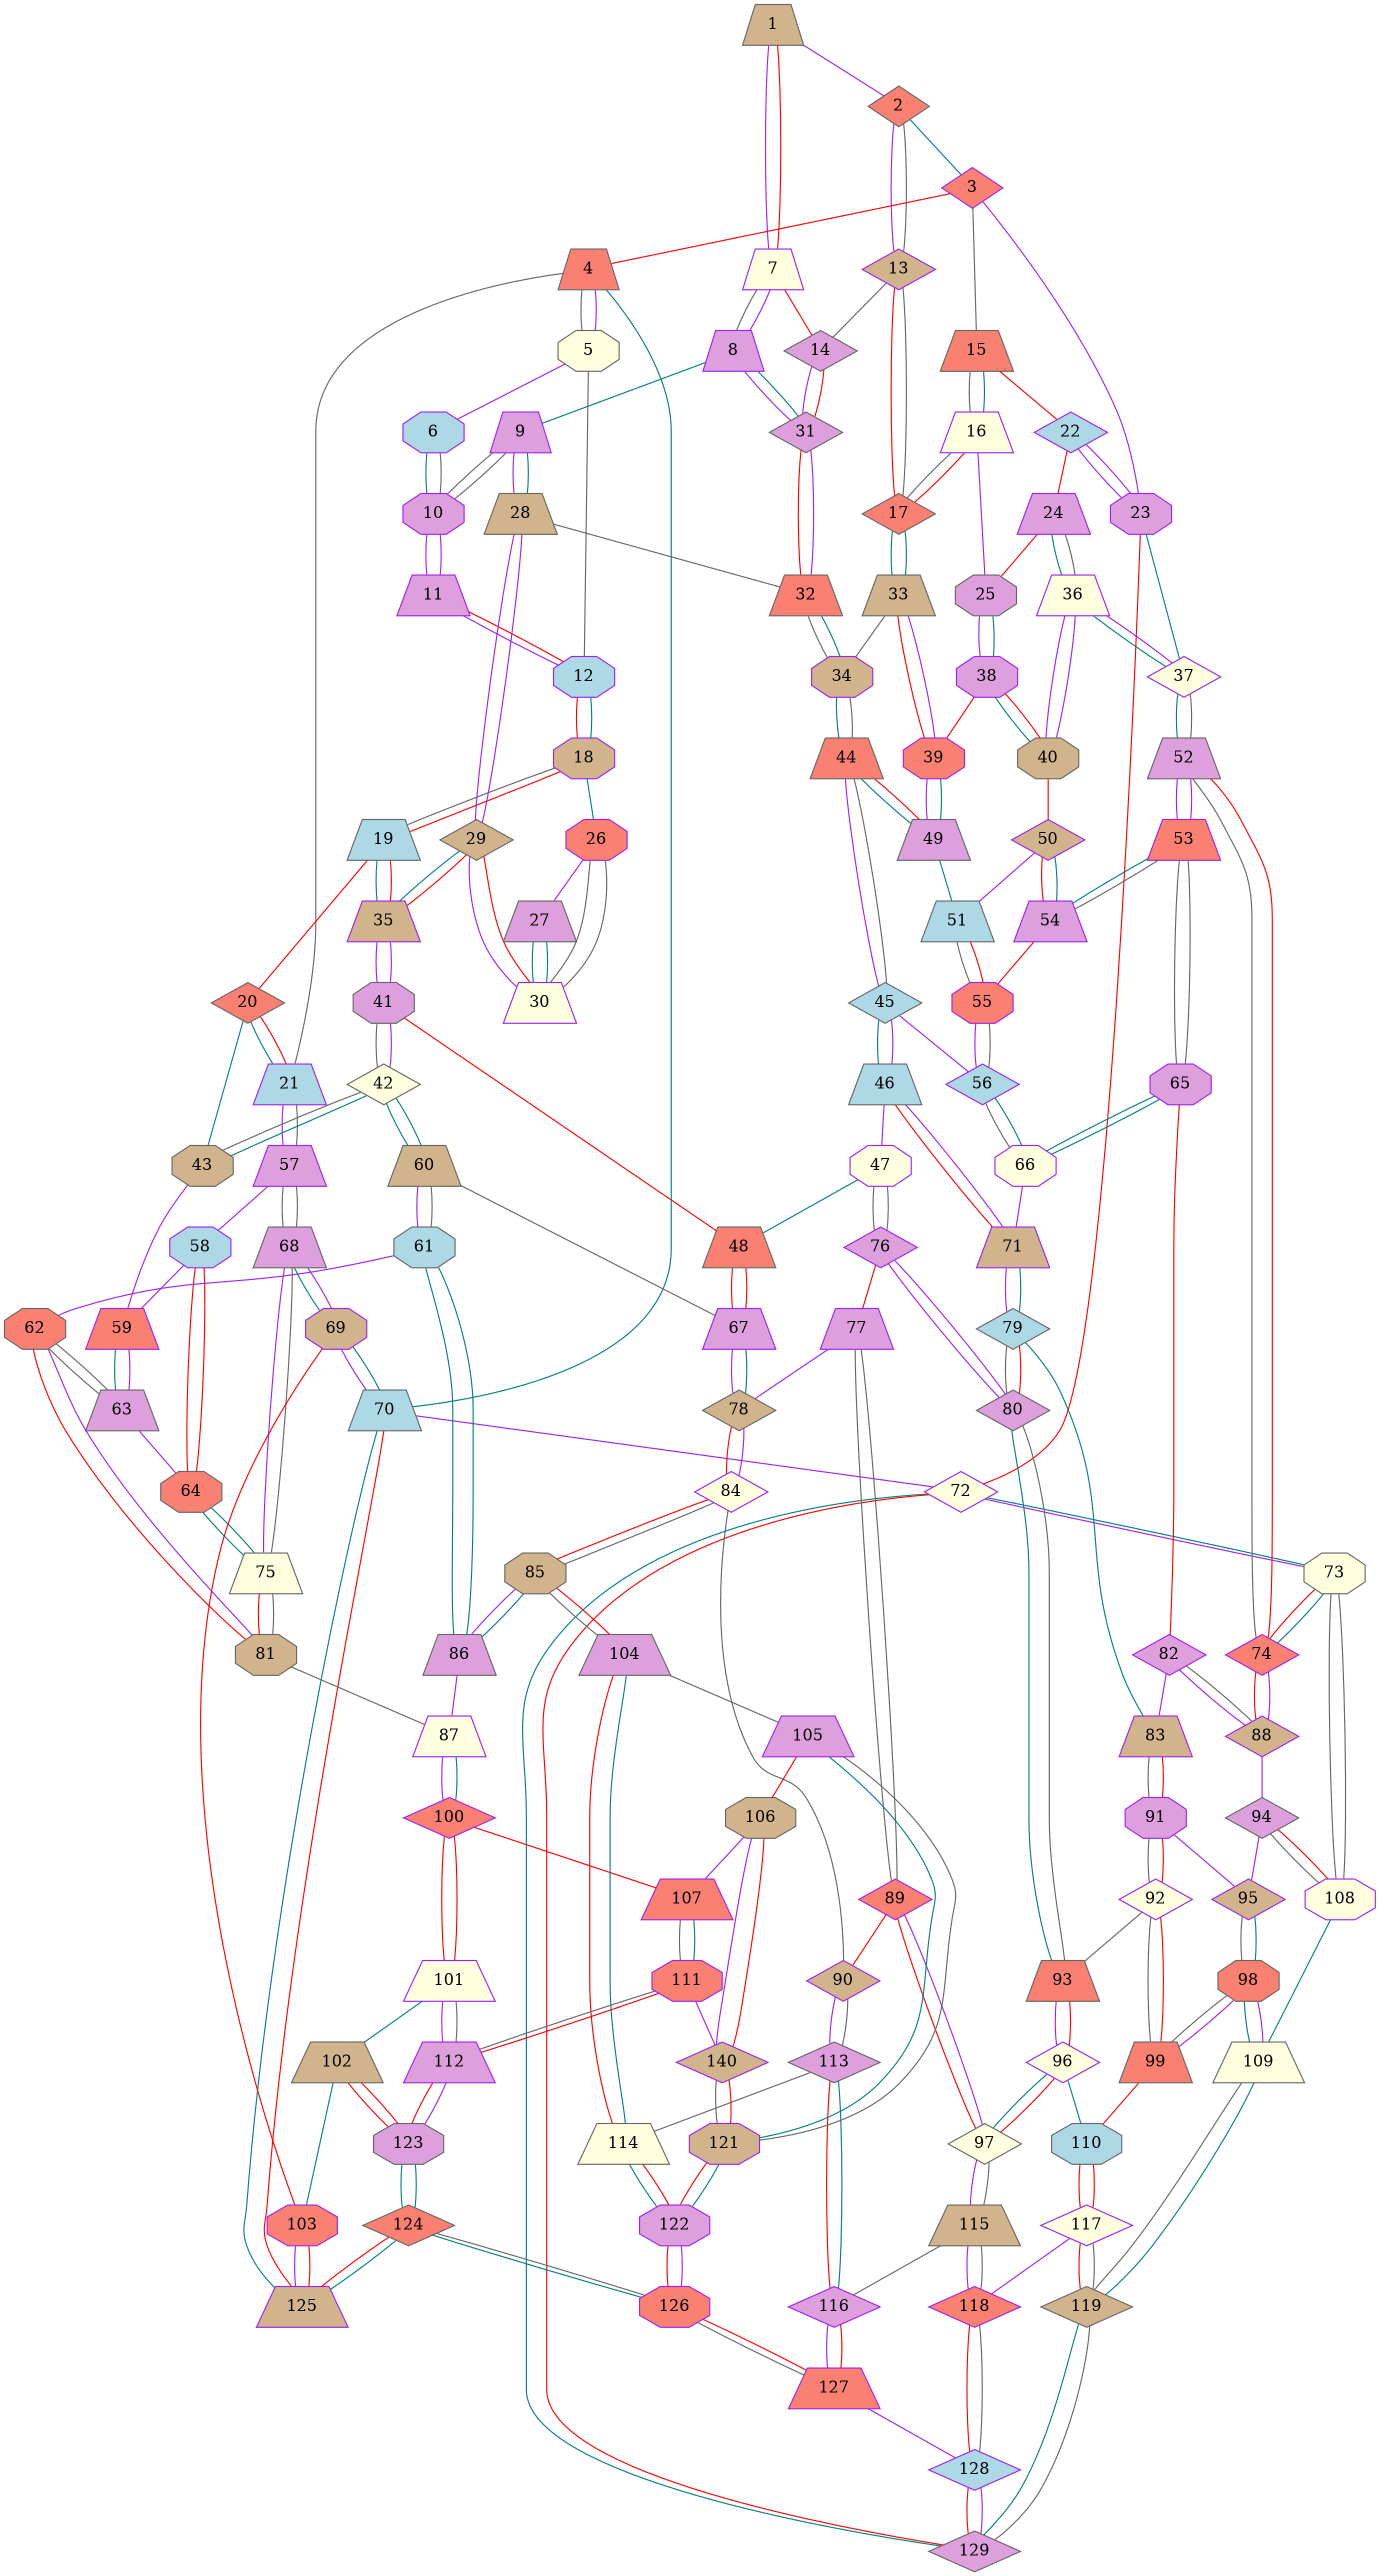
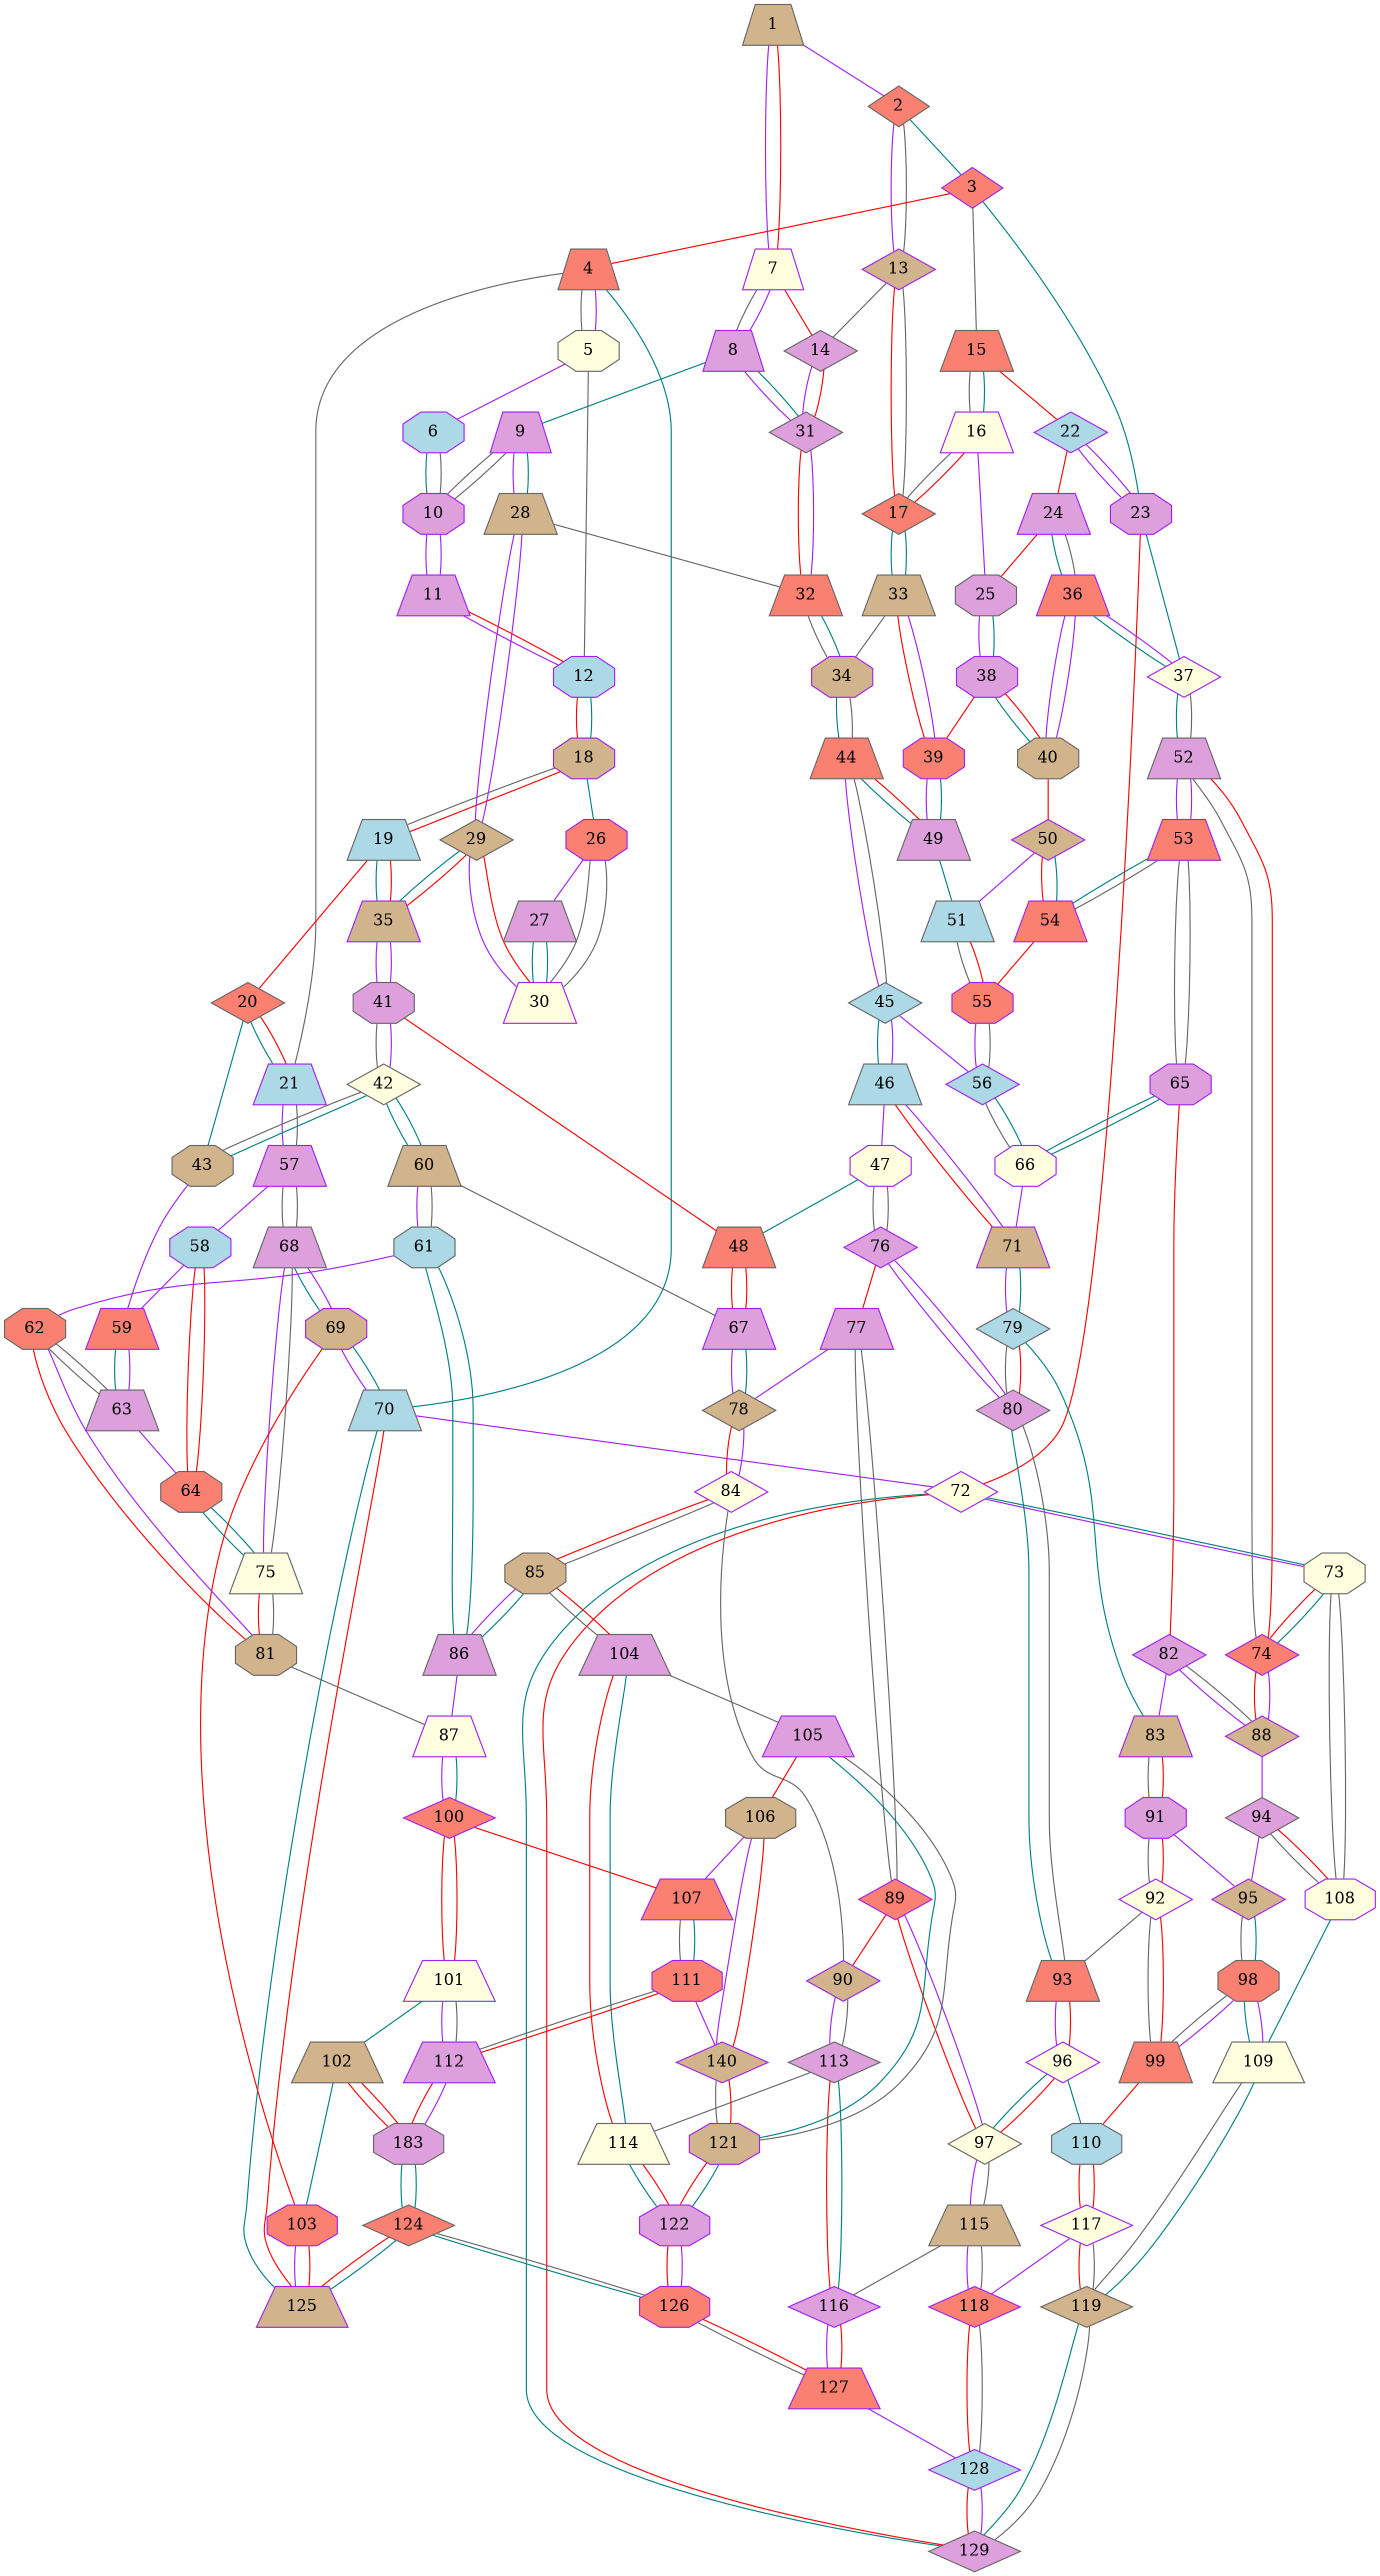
edge "3" -- "23": color purple -> teal
node "36": fillcolor lightyellow -> salmon
node "54": fillcolor plum -> salmon
node "123": label "123" -> "183"
